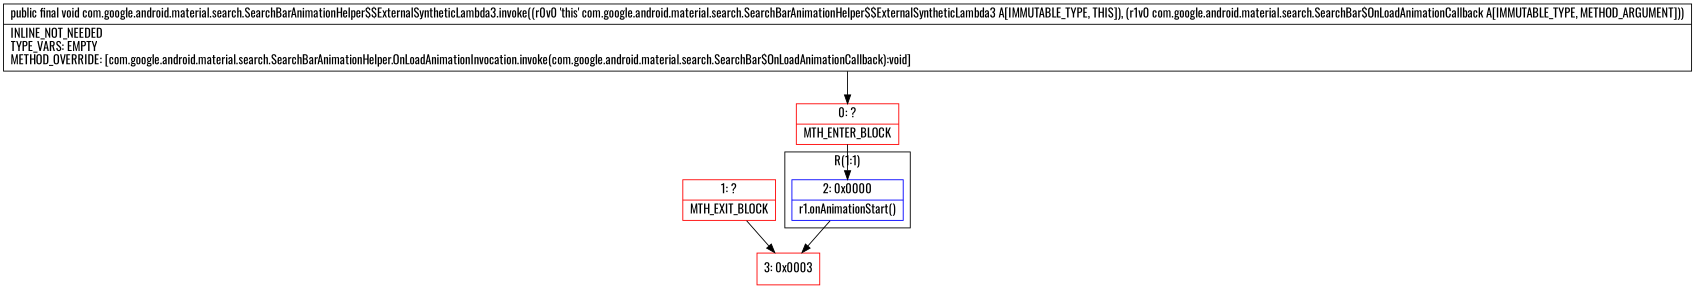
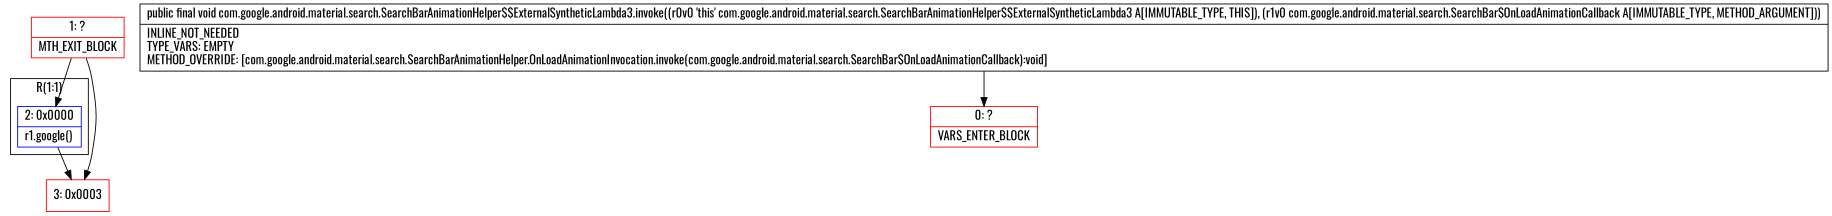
node "0: ?": text "MTH_ENTER_BLOCK" -> "VARS_ENTER_BLOCK"
edge "0: ?" -> "2: 0x0000": now "1: ?" -> "2: 0x0000"
node "2: 0x0000": text "r1.onAnimationStart()" -> "r1.google()"
